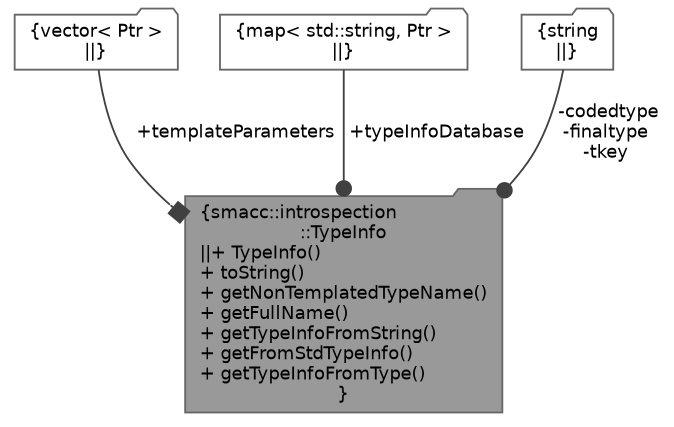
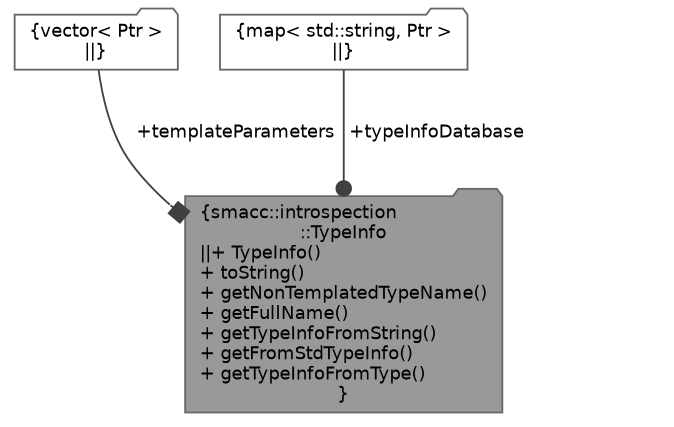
node "{string ||}": removed
